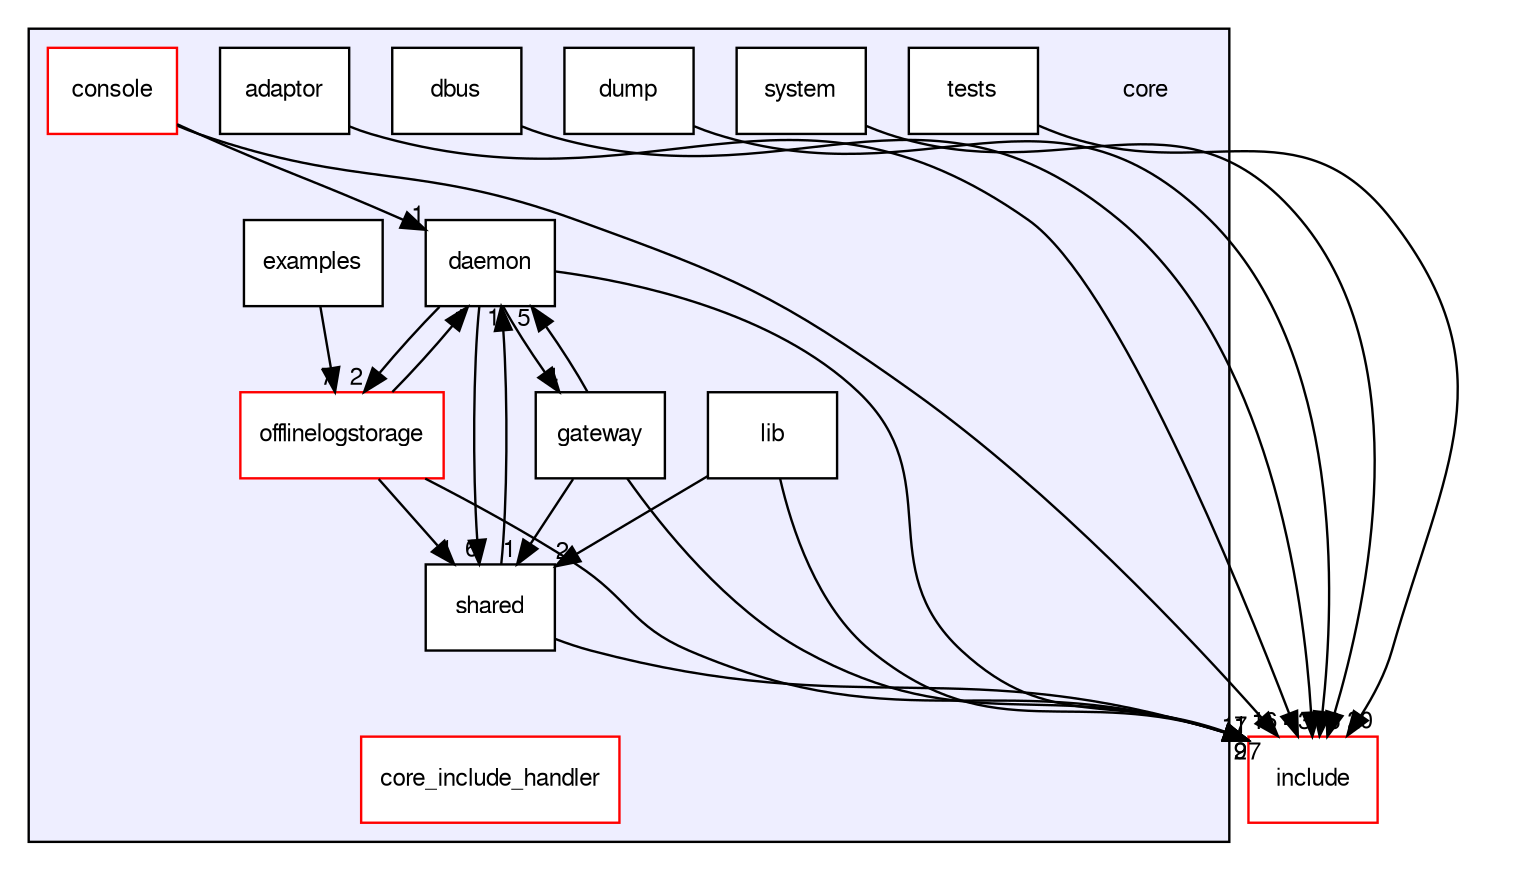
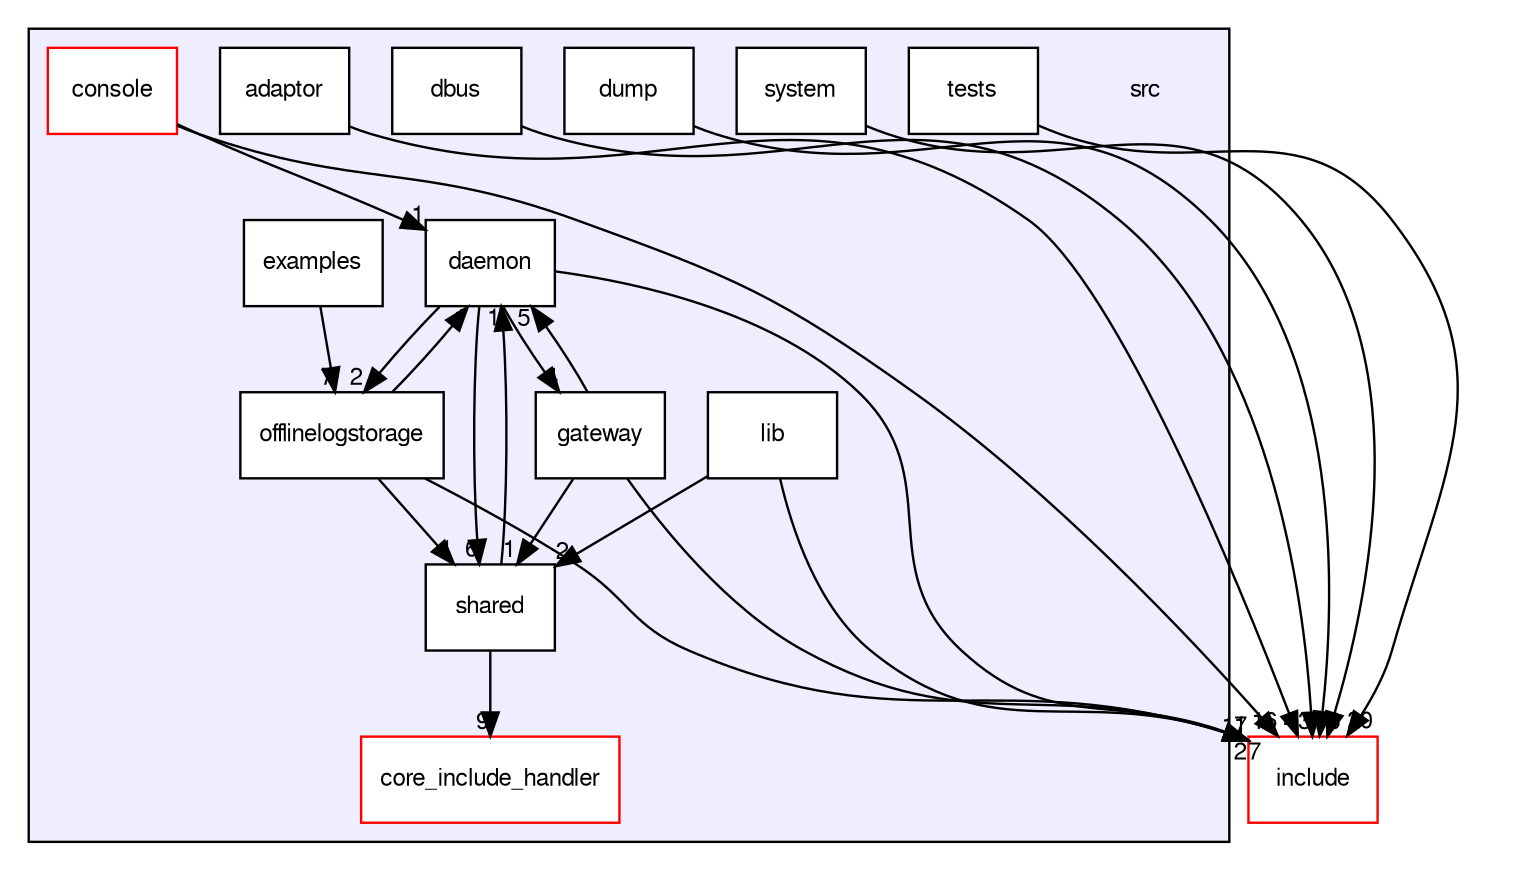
node "core": label "core" -> "src"
node "offlinelogstorage": color red -> black
edge "shared" -> "include": now "shared" -> "core_include_handler"
